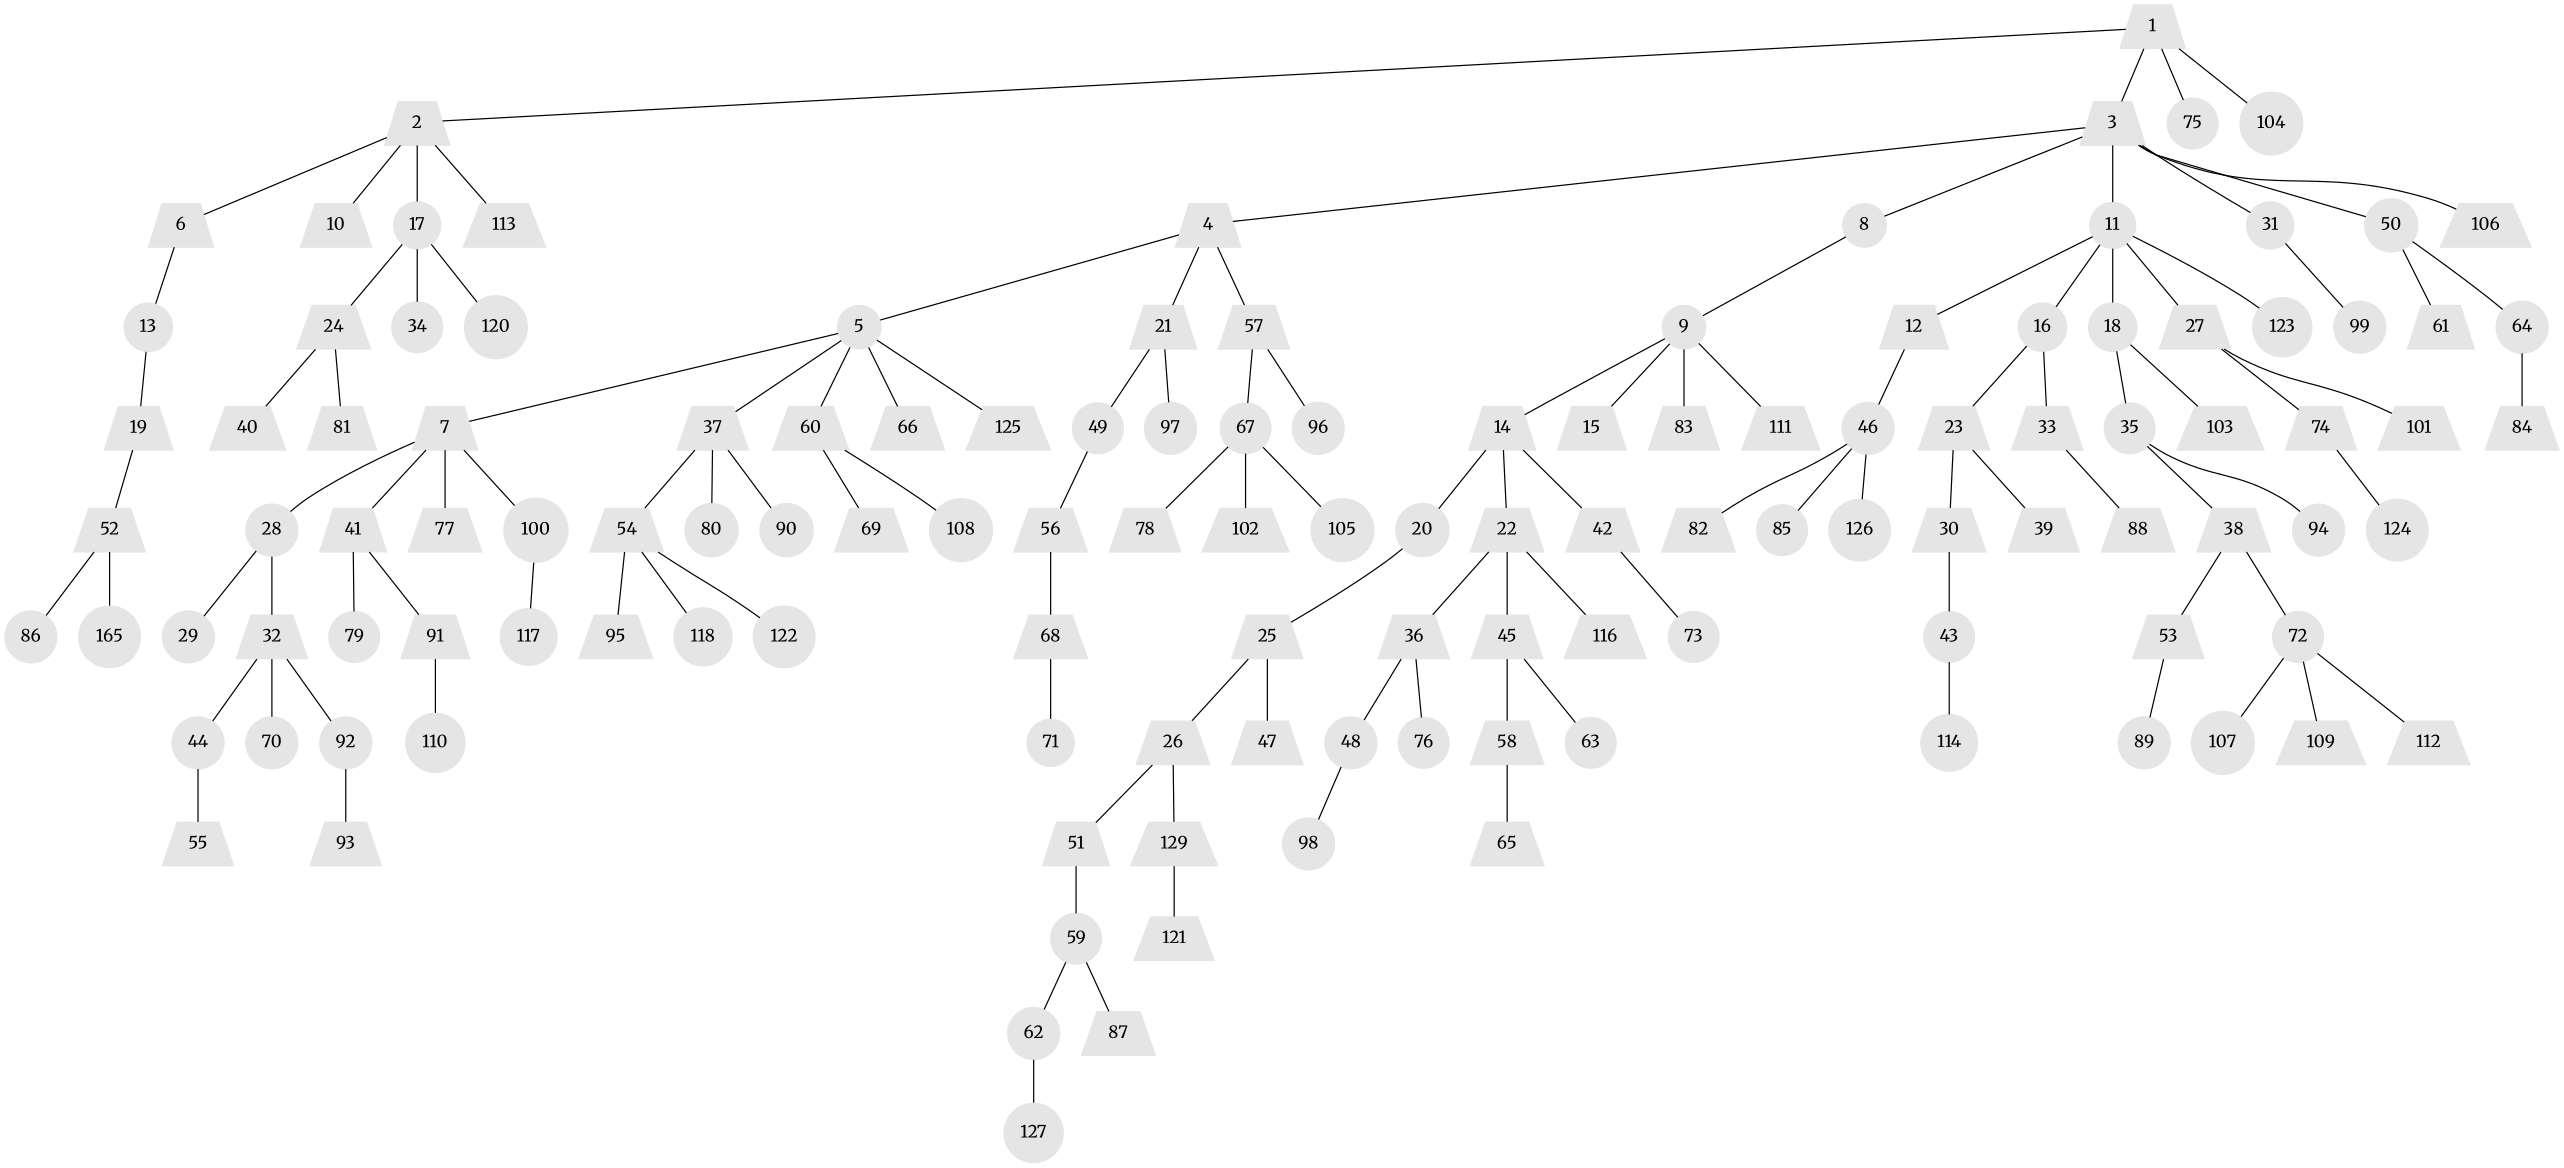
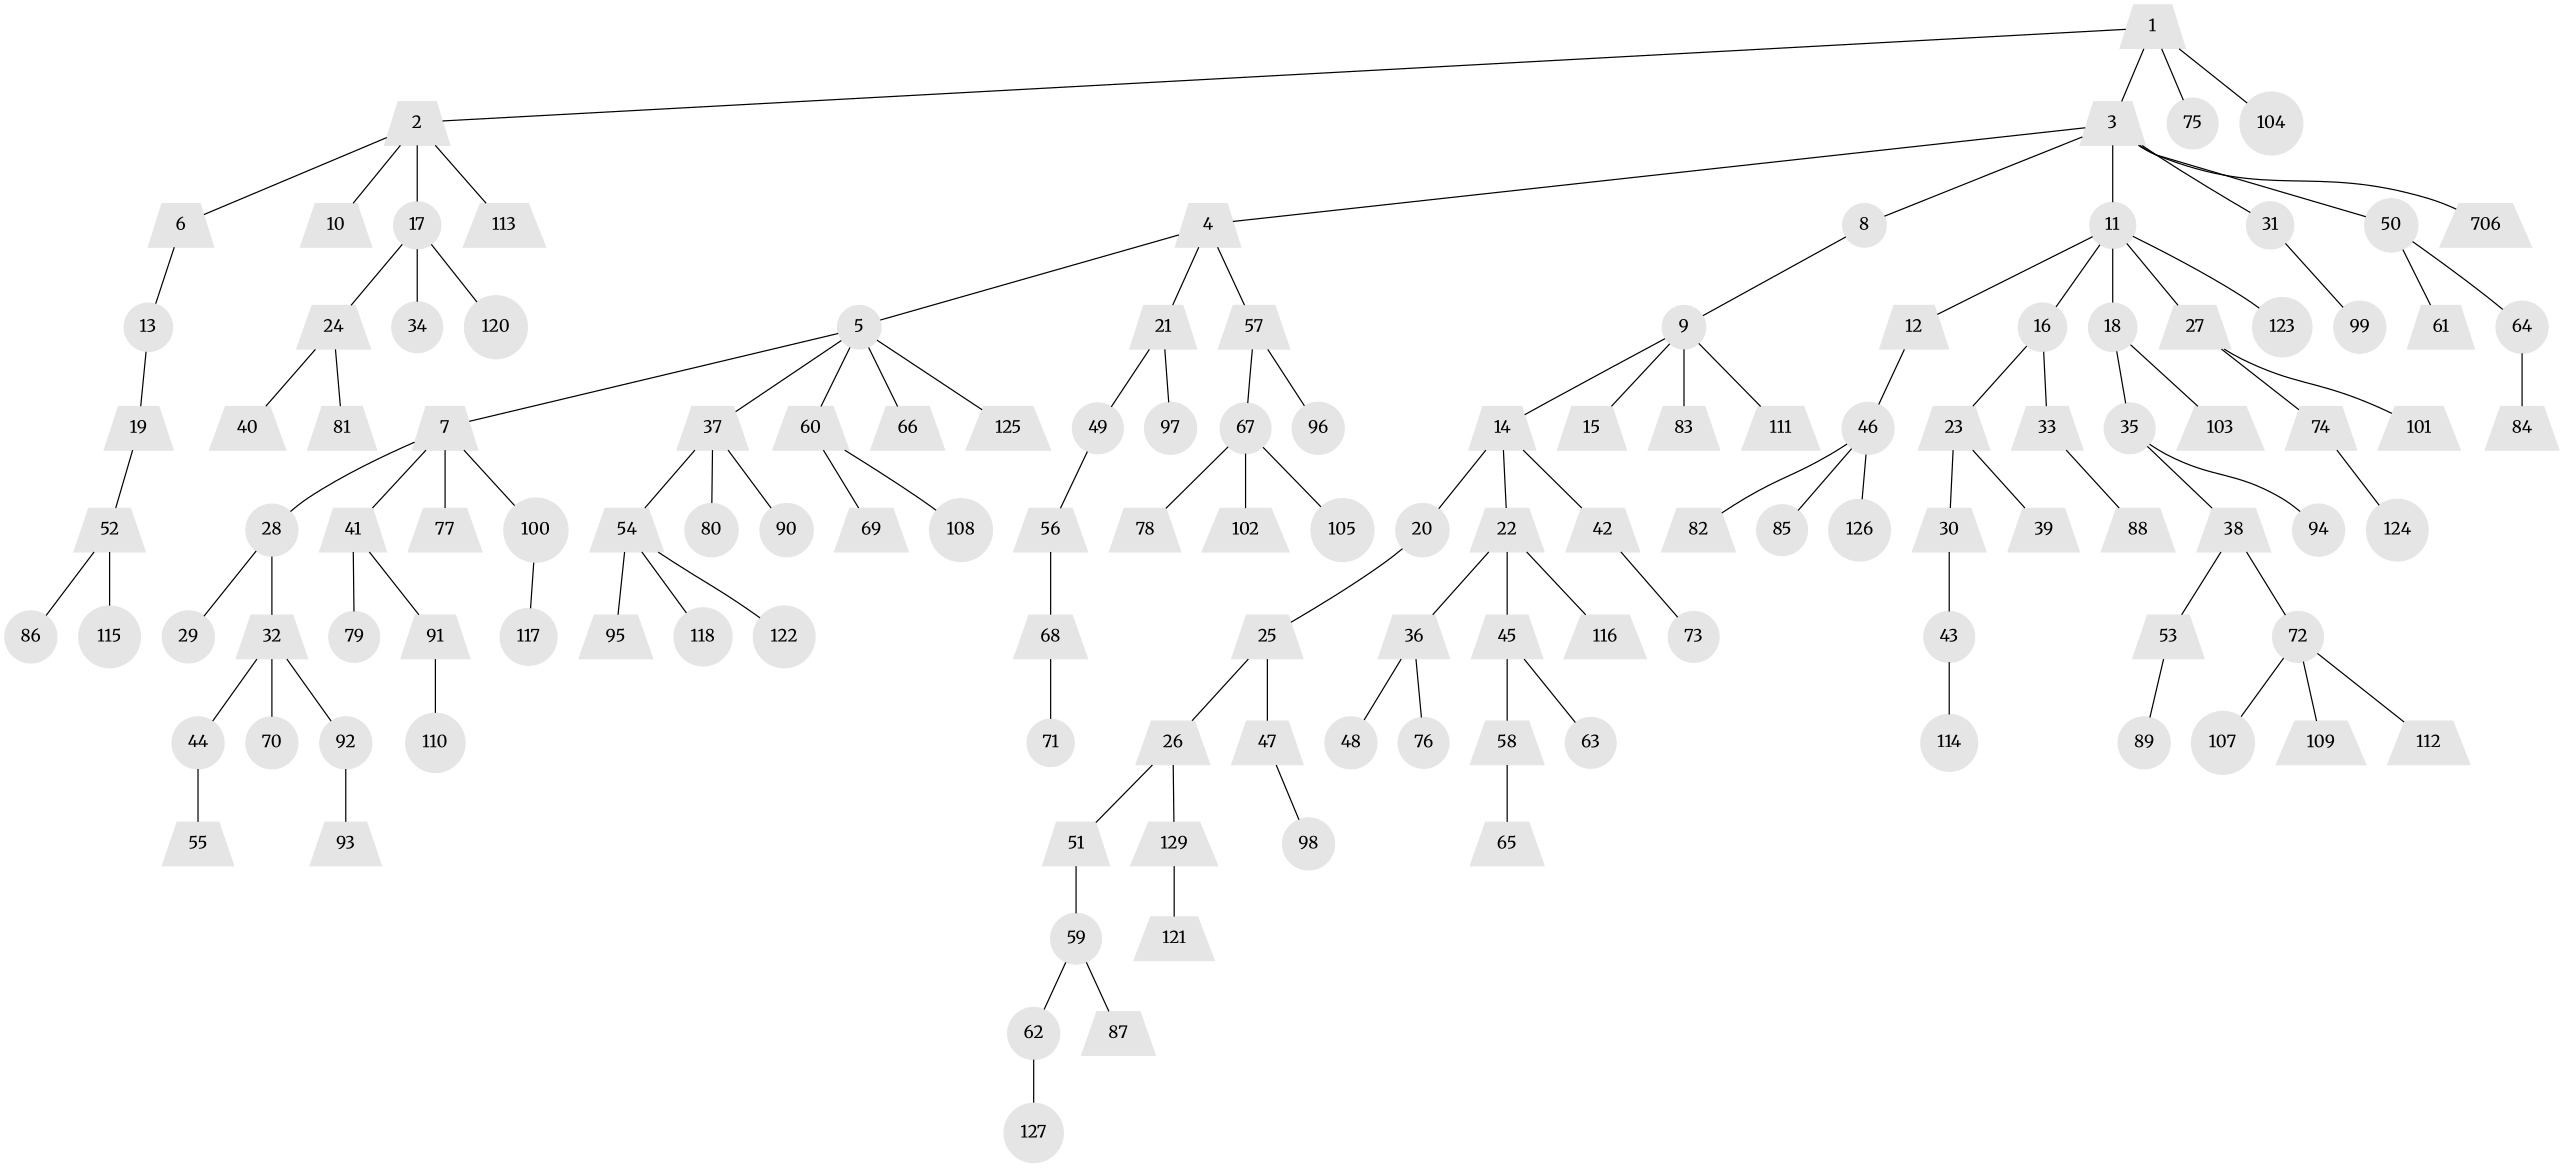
node "106": label "106" -> "706"
node "165": label "165" -> "115"
edge "48" -- "98": now "47" -- "98"
